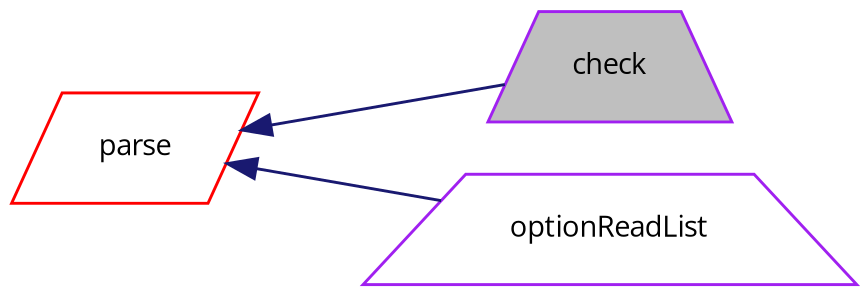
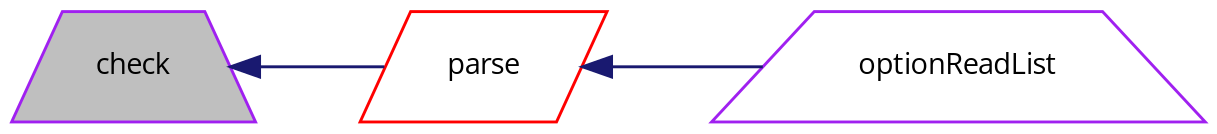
edge "check" -> "parse": reversed
